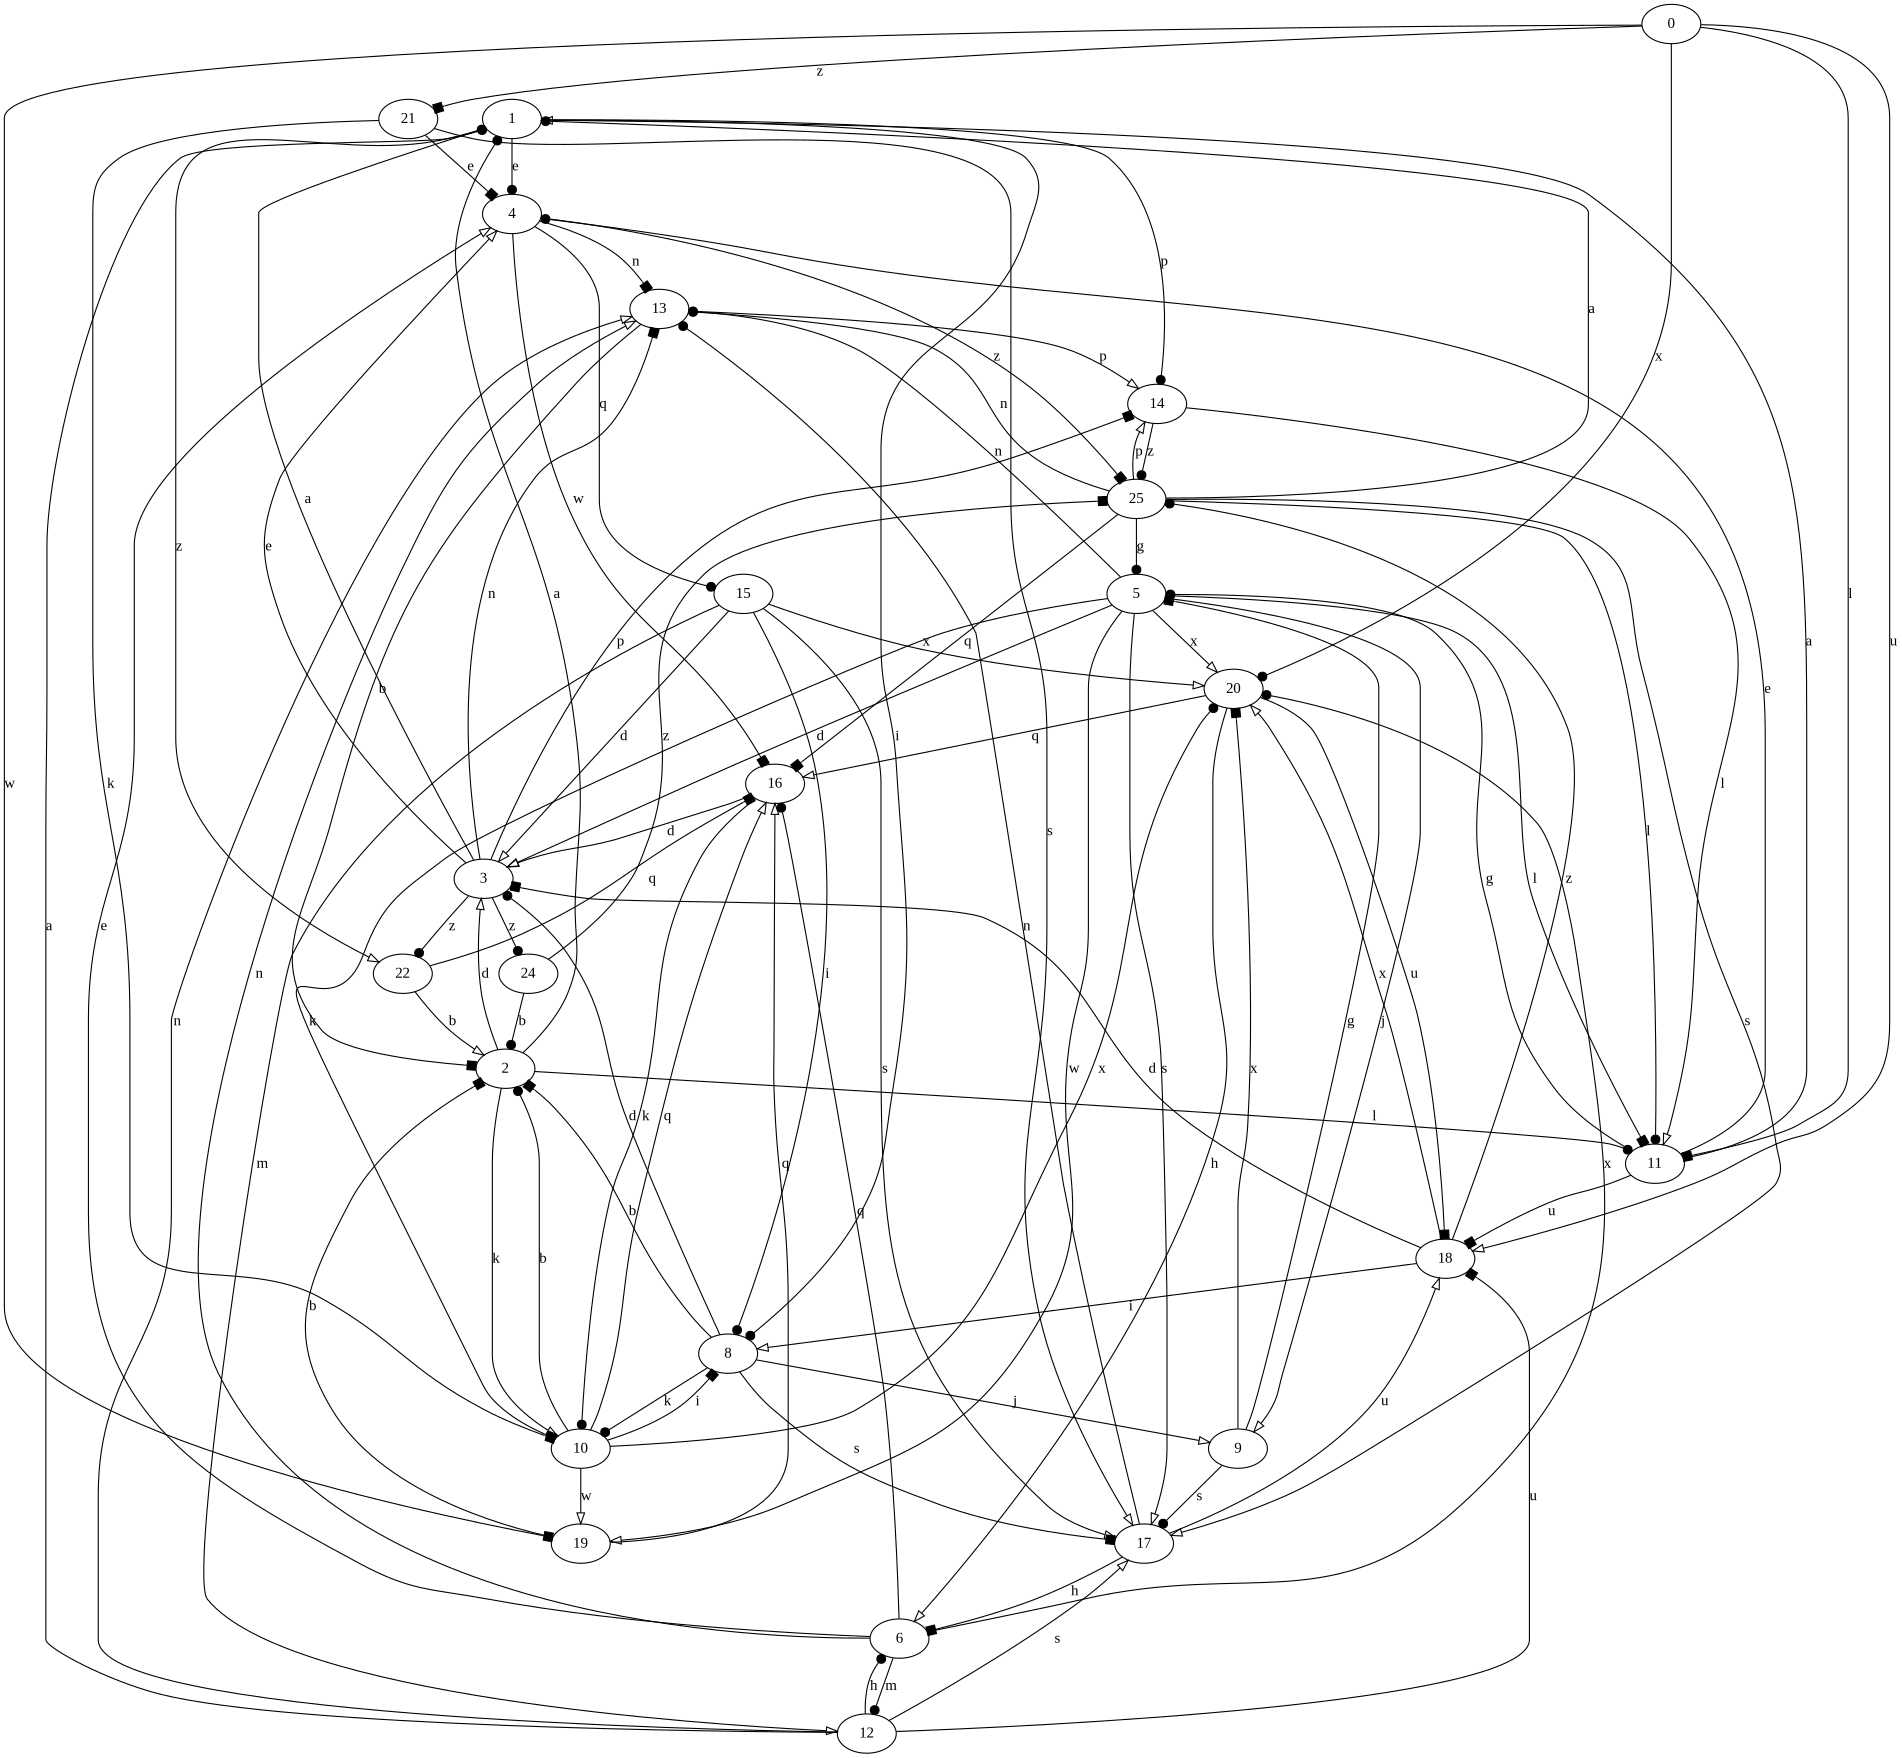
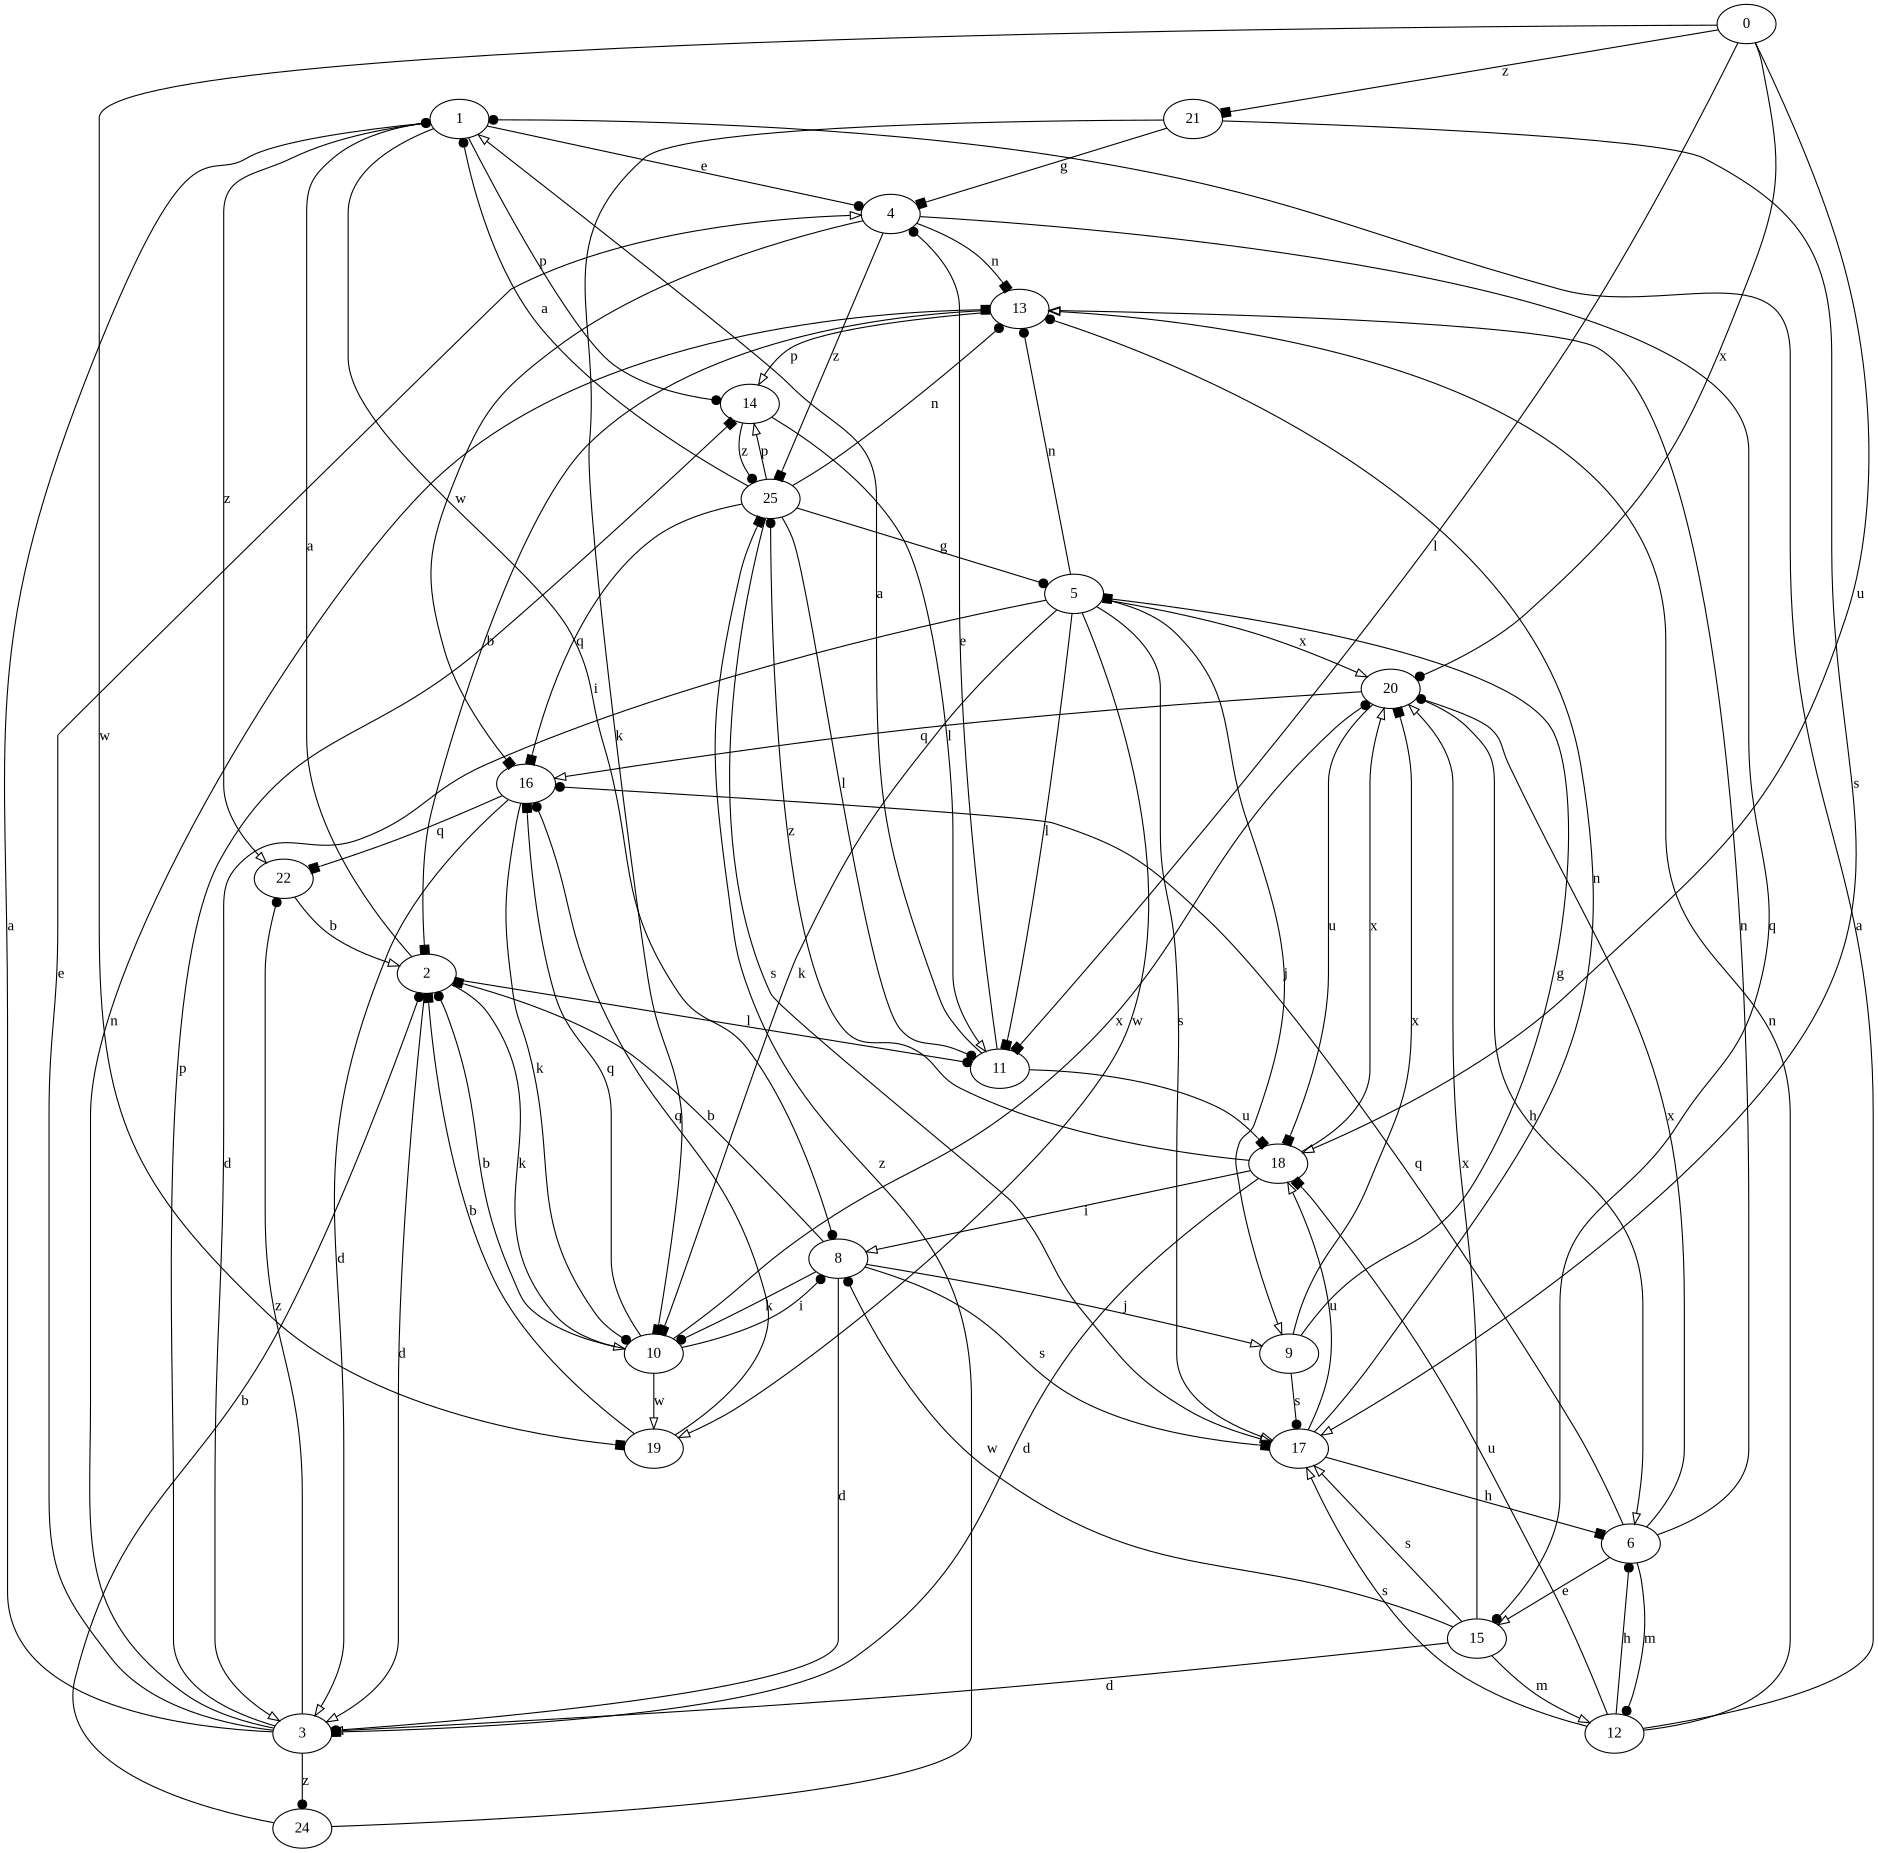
edge "21" -> "4": label "e" -> "g"
edge "11" -> "5": removed, label "g"
edge "22" -> "16": reversed
edge "15" -> "8": label "i" -> "w"
edge "10" -> "16": arrowhead onormal -> box
edge "6" -> "4": now "6" -> "15"
edge "19" -> "16": arrowhead onormal -> dot
edge "10" -> "8": arrowhead box -> dot
